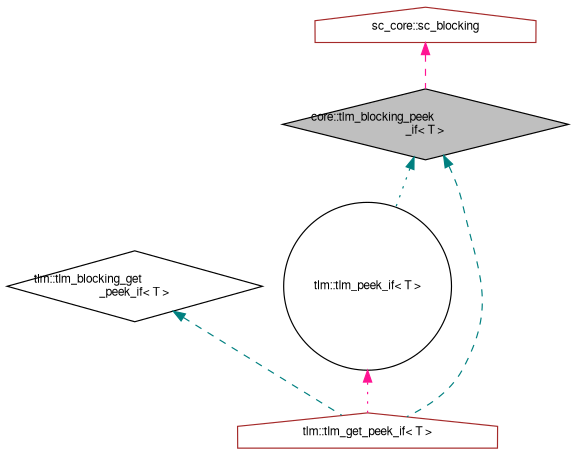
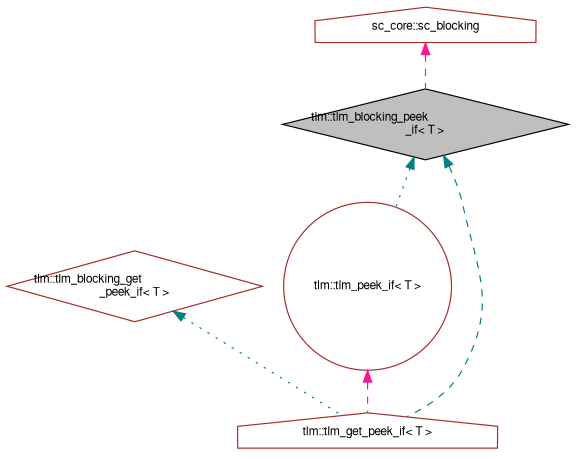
node "core::tlm_blocking_peek _if< T >": label "core::tlm_blocking_peek _if< T >" -> "tlm::tlm_blocking_peek _if< T >"
node "tlm::tlm_blocking_get _peek_if< T >": color black -> brown
node "tlm::tlm_peek_if< T >": color black -> brown
edge "tlm::tlm_get_peek_if< T >" -> "tlm::tlm_blocking_get _peek_if< T >": style dashed -> dotted
edge "tlm::tlm_get_peek_if< T >" -> "tlm::tlm_peek_if< T >": style dotted -> dashed
